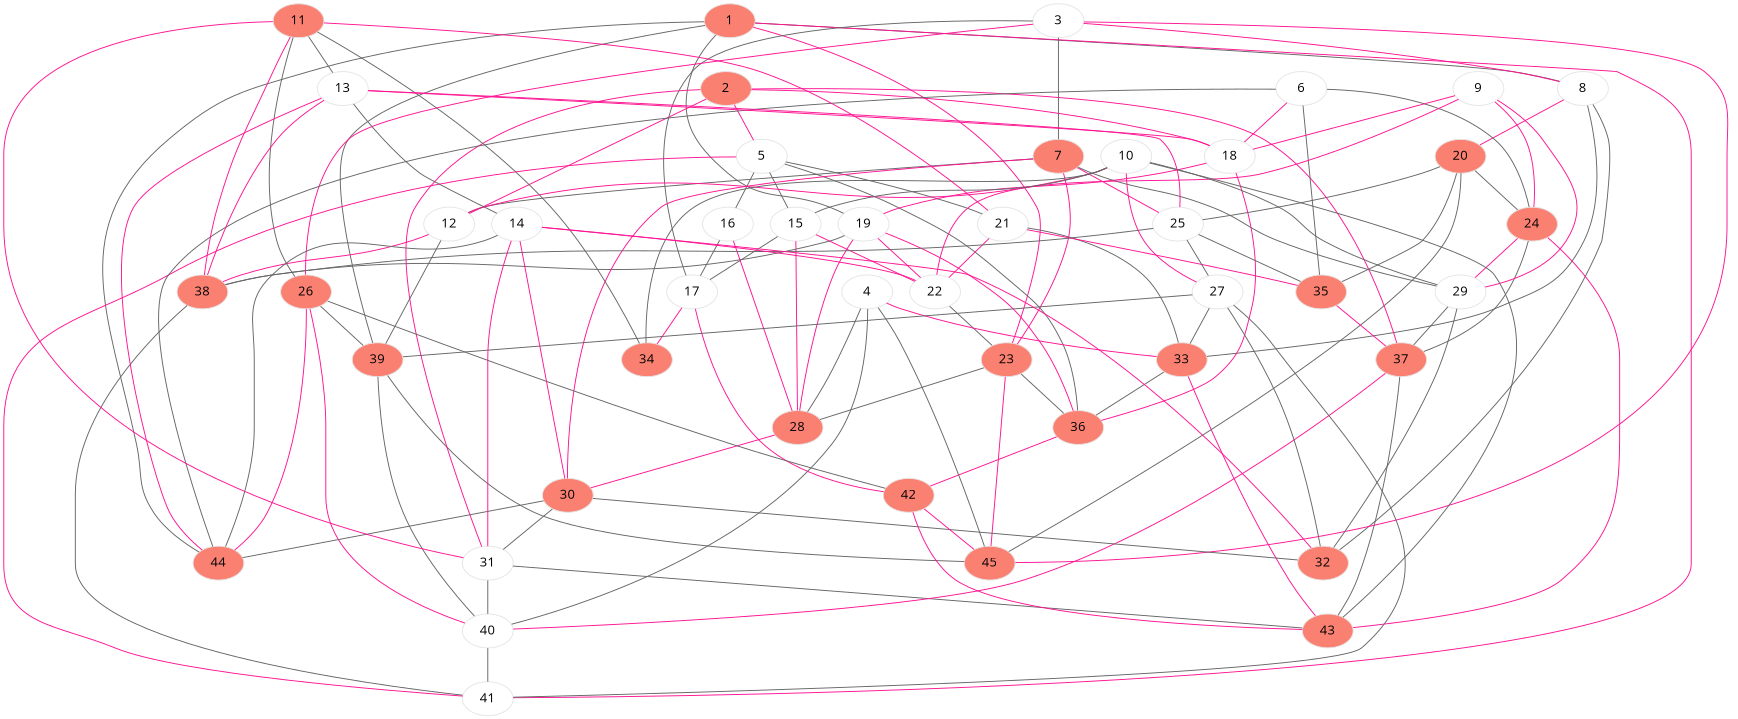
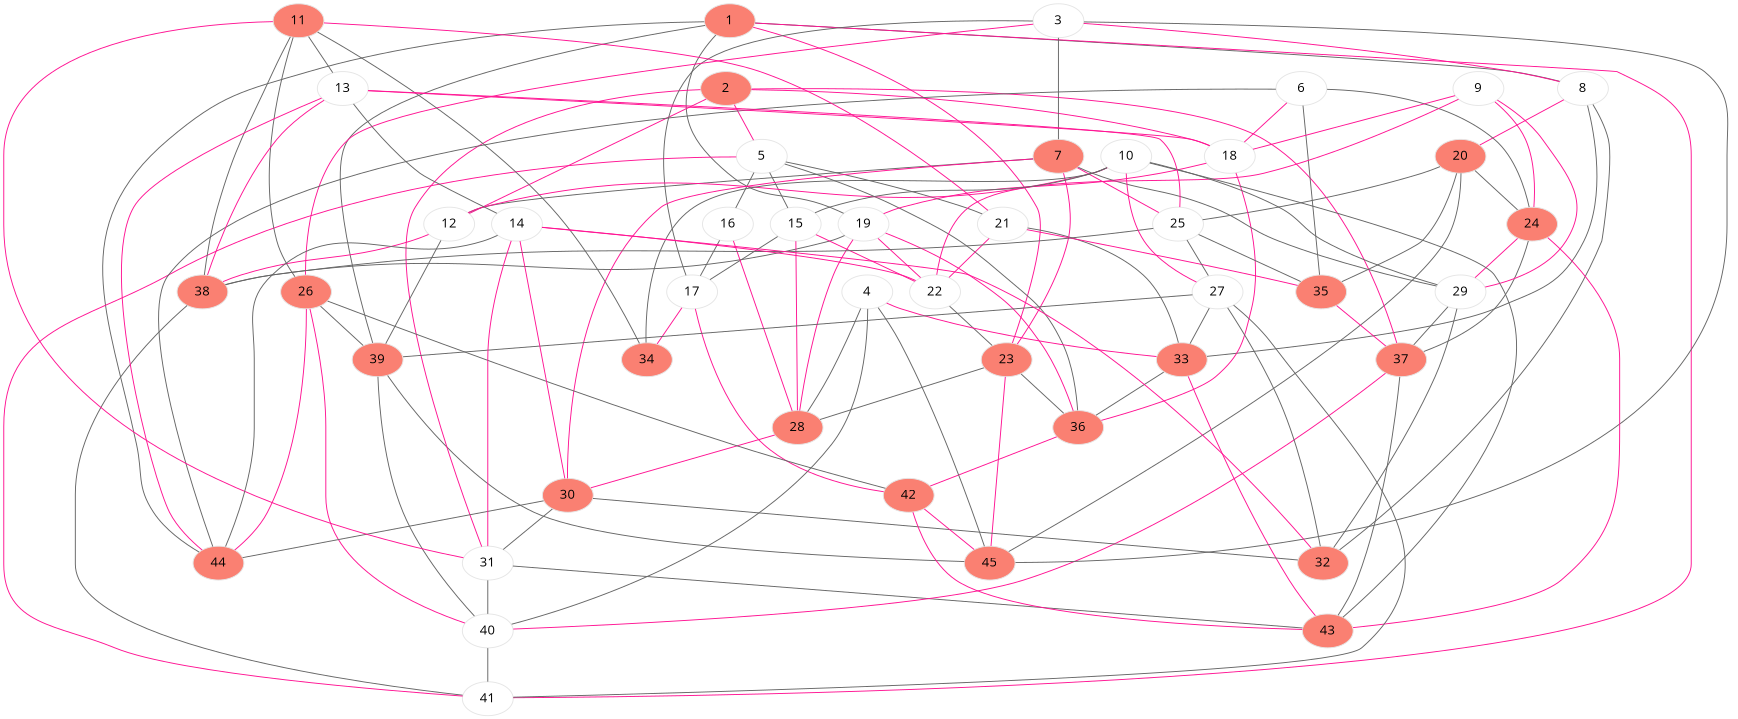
edge "11" -- "38": color deeppink -> gray40
edge "3" -- "45": color deeppink -> gray40
